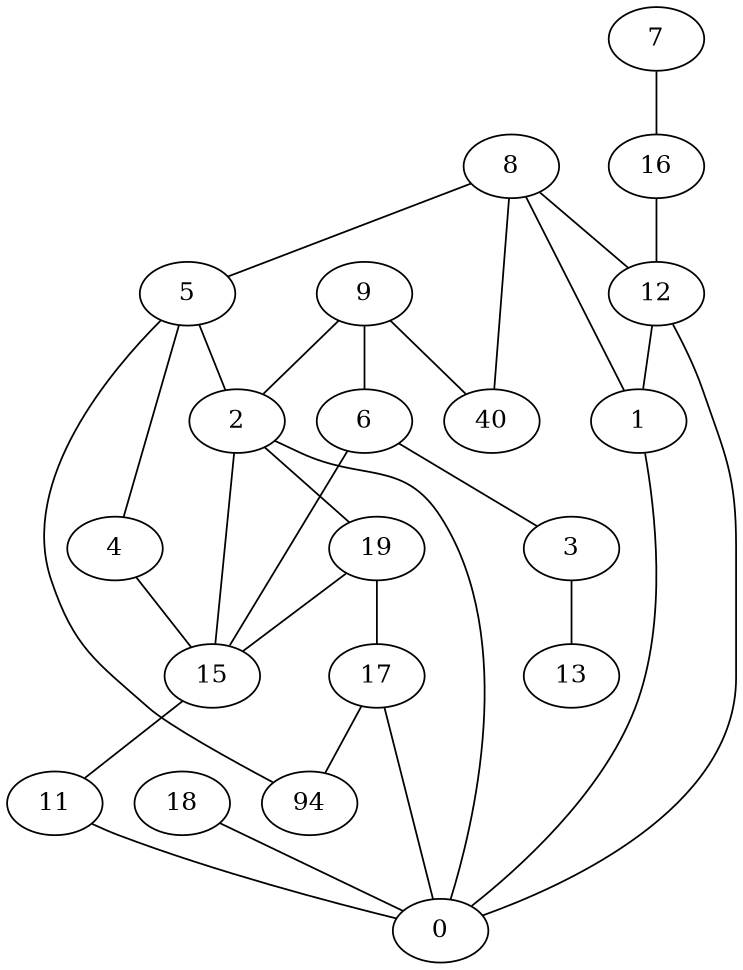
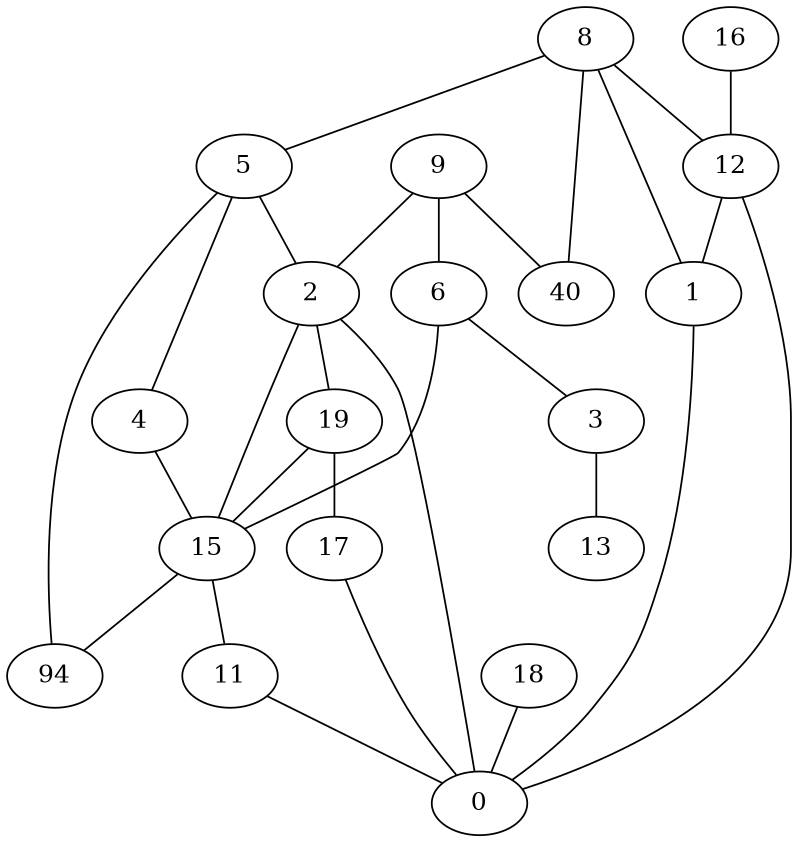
node "7": removed
edge "17" -- "94": now "15" -- "94"
